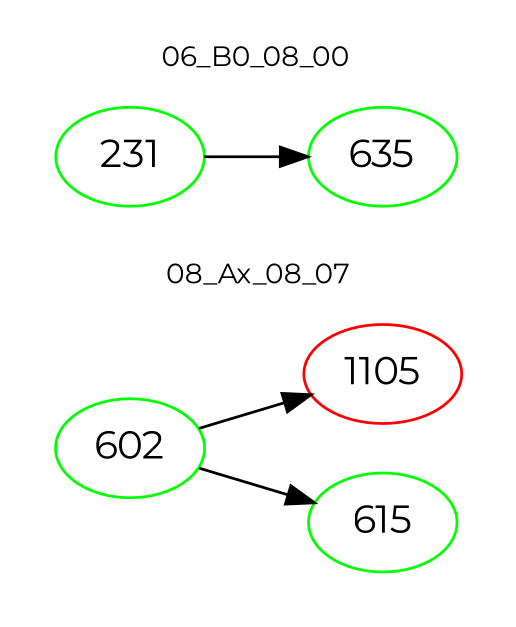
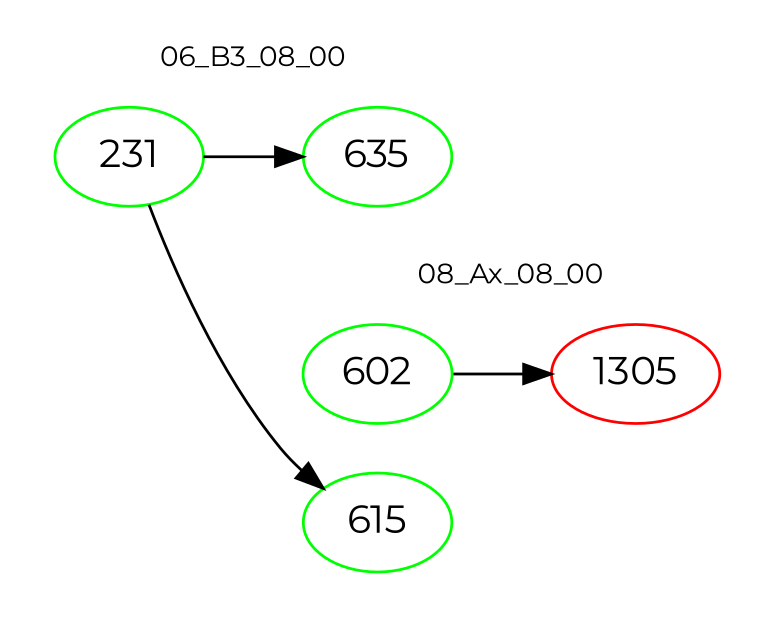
cluster "06_B0_08_00": label "06_B0_08_00" -> "06_B3_08_00"
cluster "08_Ax_08_07": label "08_Ax_08_07" -> "08_Ax_08_00"
node "1105": label "1105" -> "1305"
edge "602" -> "615": now "231" -> "615"
